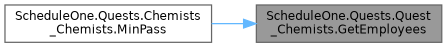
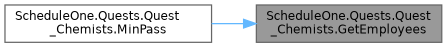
node "ScheduleOne.Quests.Chemists _Chemists.MinPass": label "ScheduleOne.Quests.Chemists _Chemists.MinPass" -> "ScheduleOne.Quests.Quest _Chemists.MinPass"
